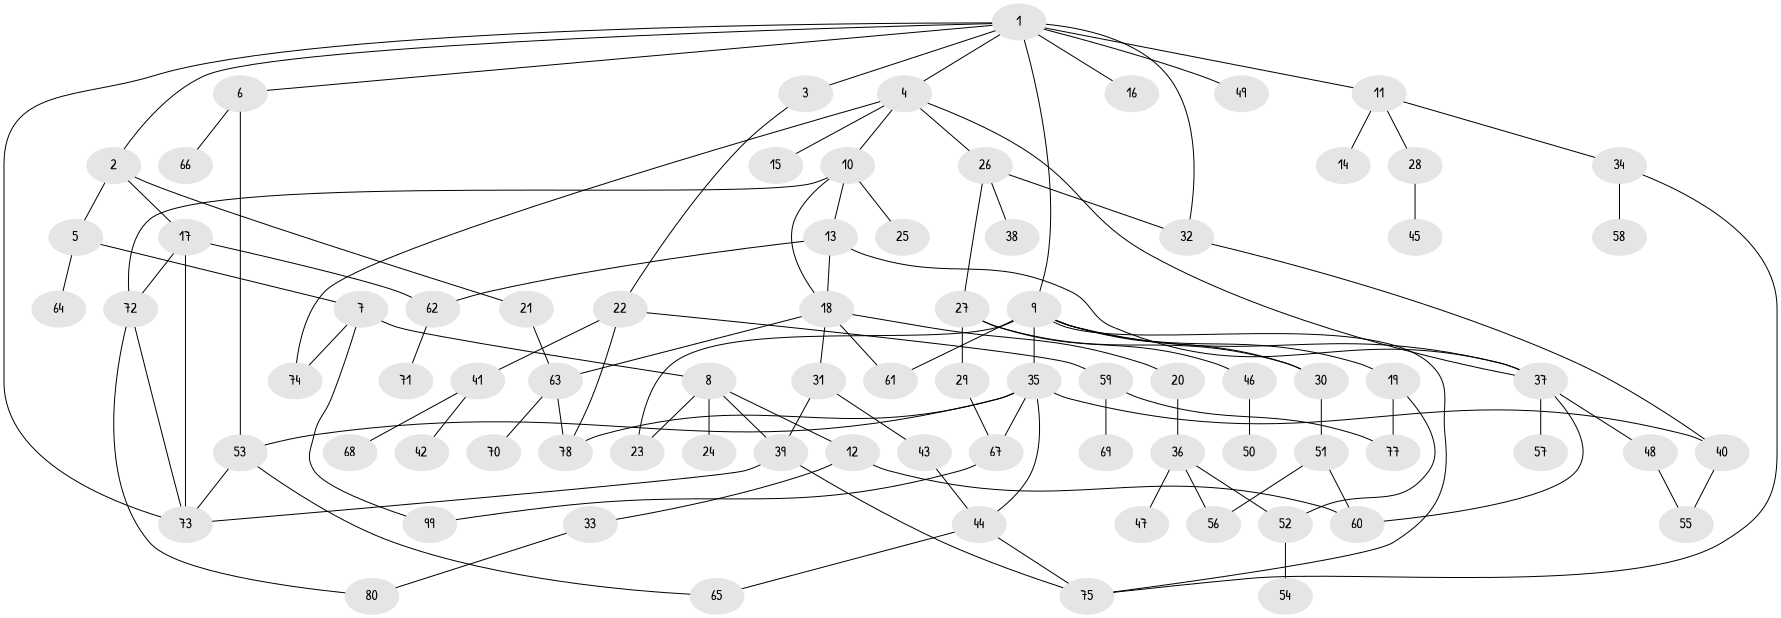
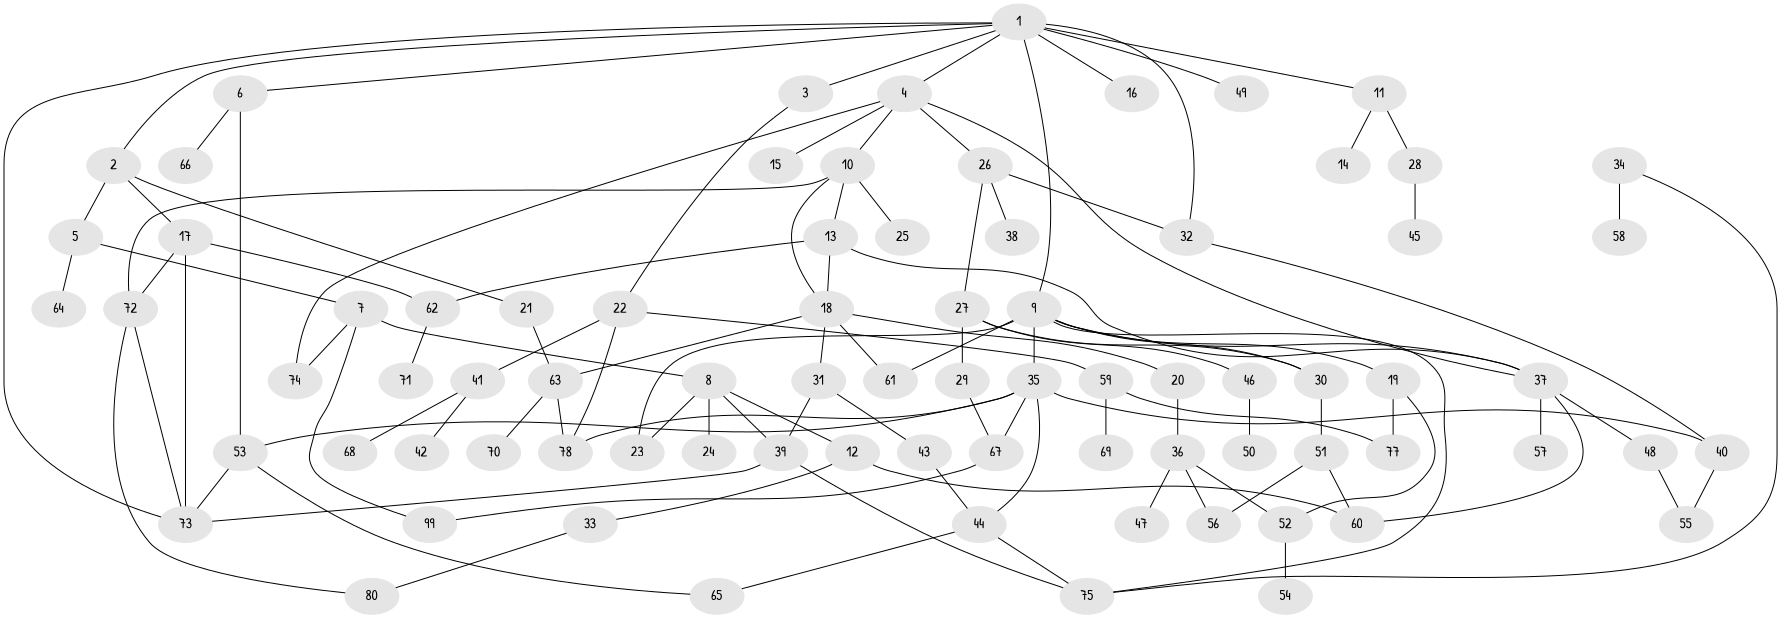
edge "11" -- "34": removed
